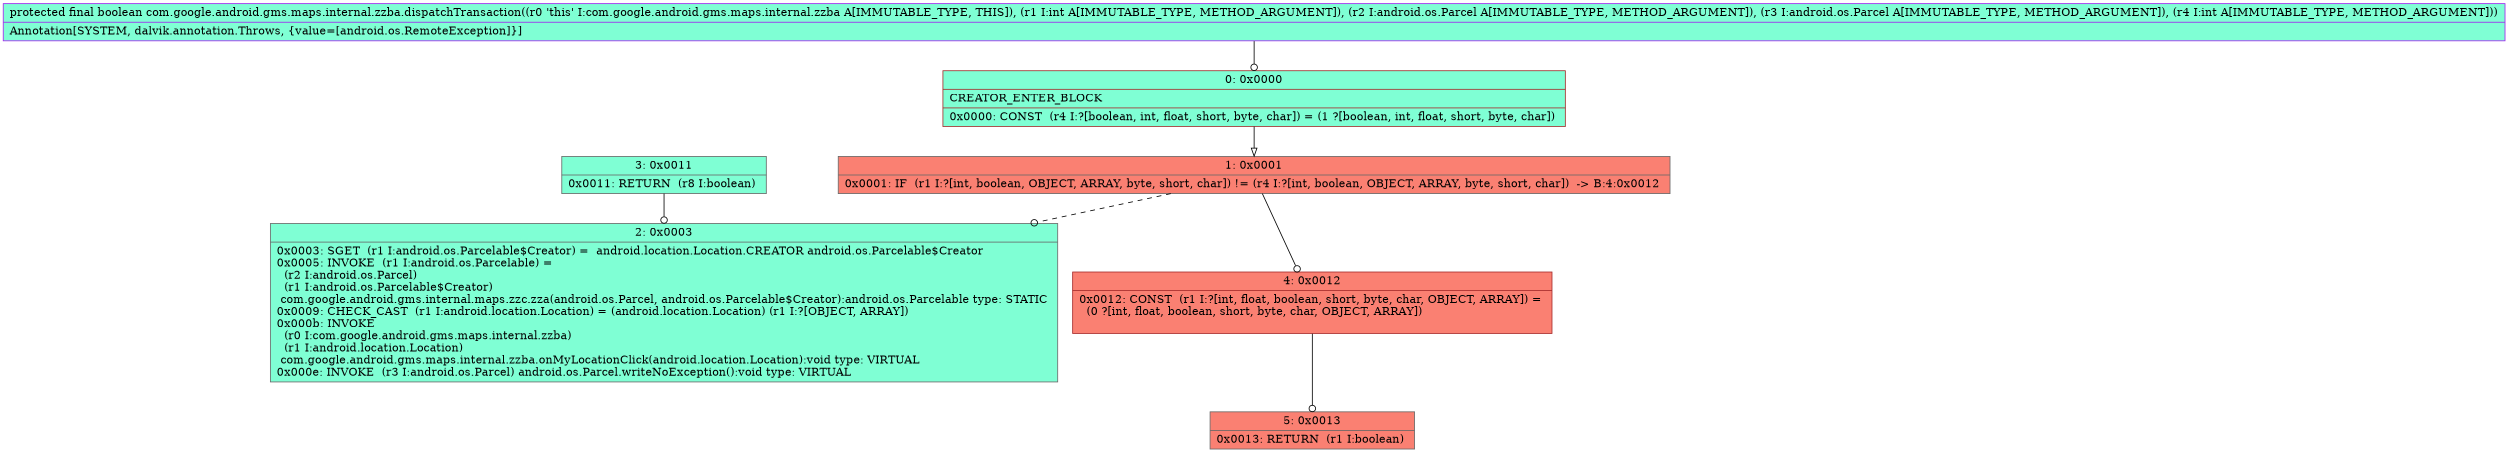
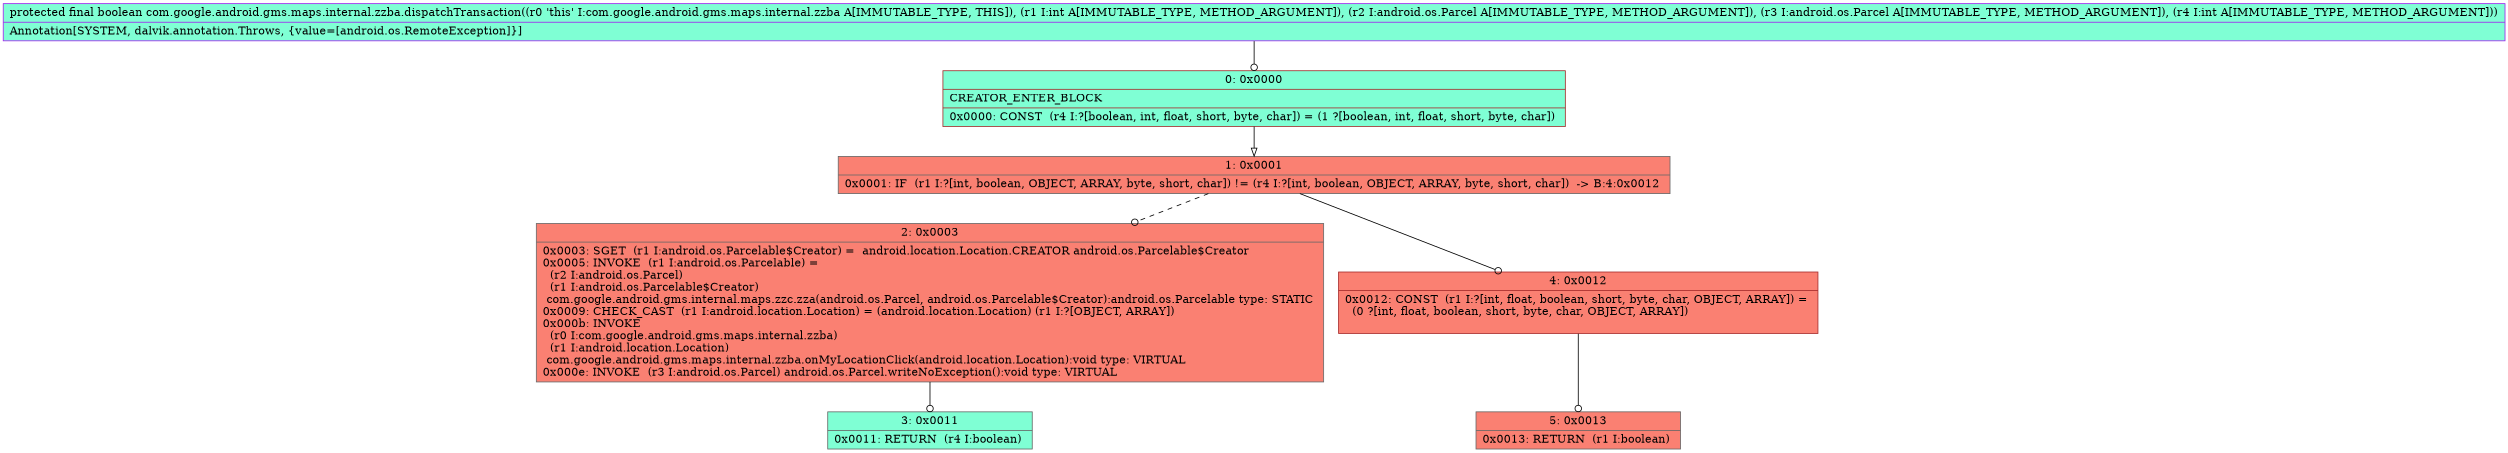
node "3: 0x0011": text "0x0011: RETURN  (r8 I:boolean)" -> "0x0011: RETURN  (r4 I:boolean)"
edge "3: 0x0011" -> "2: 0x0003": reversed
node "2: 0x0003": fillcolor aquamarine -> salmon
